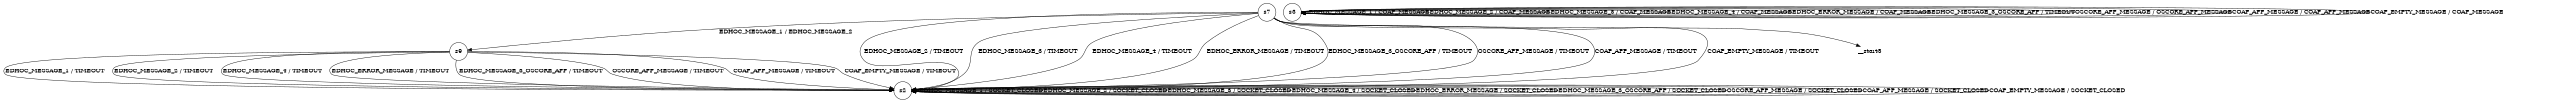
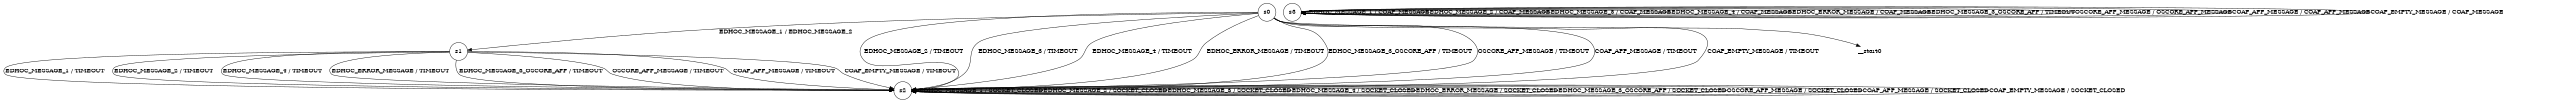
node "s7": label "s7" -> "s0"
node "s9": label "s9" -> "s1"
node "__start5": label "__start5" -> "__start0"
